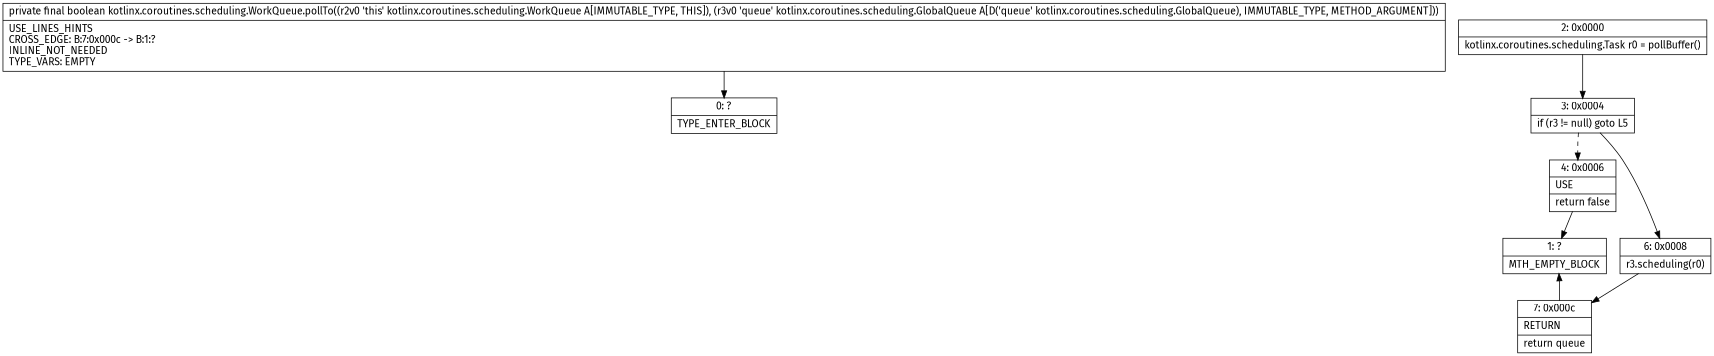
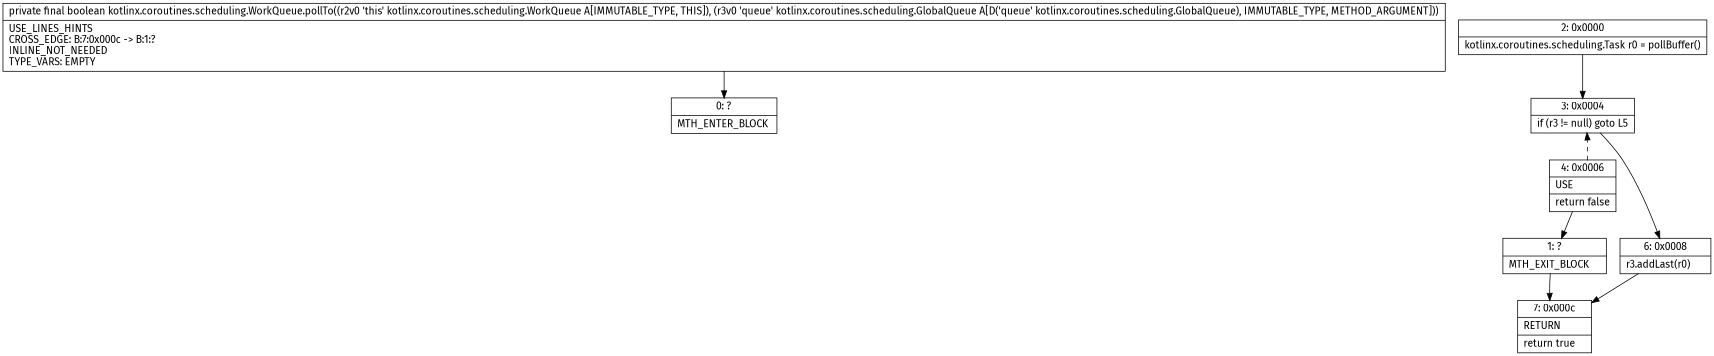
node "0: ?": text "TYPE_ENTER_BLOCK" -> "MTH_ENTER_BLOCK"
edge "3: 0x0004" -> "4: 0x0006": reversed
node "1: ?": text "MTH_EMPTY_BLOCK" -> "MTH_EXIT_BLOCK"
node "6: 0x0008": text "r3.scheduling(r0)" -> "r3.addLast(r0)"
edge "7: 0x000c" -> "1: ?": reversed
node "7: 0x000c": text "return queue" -> "return true"
